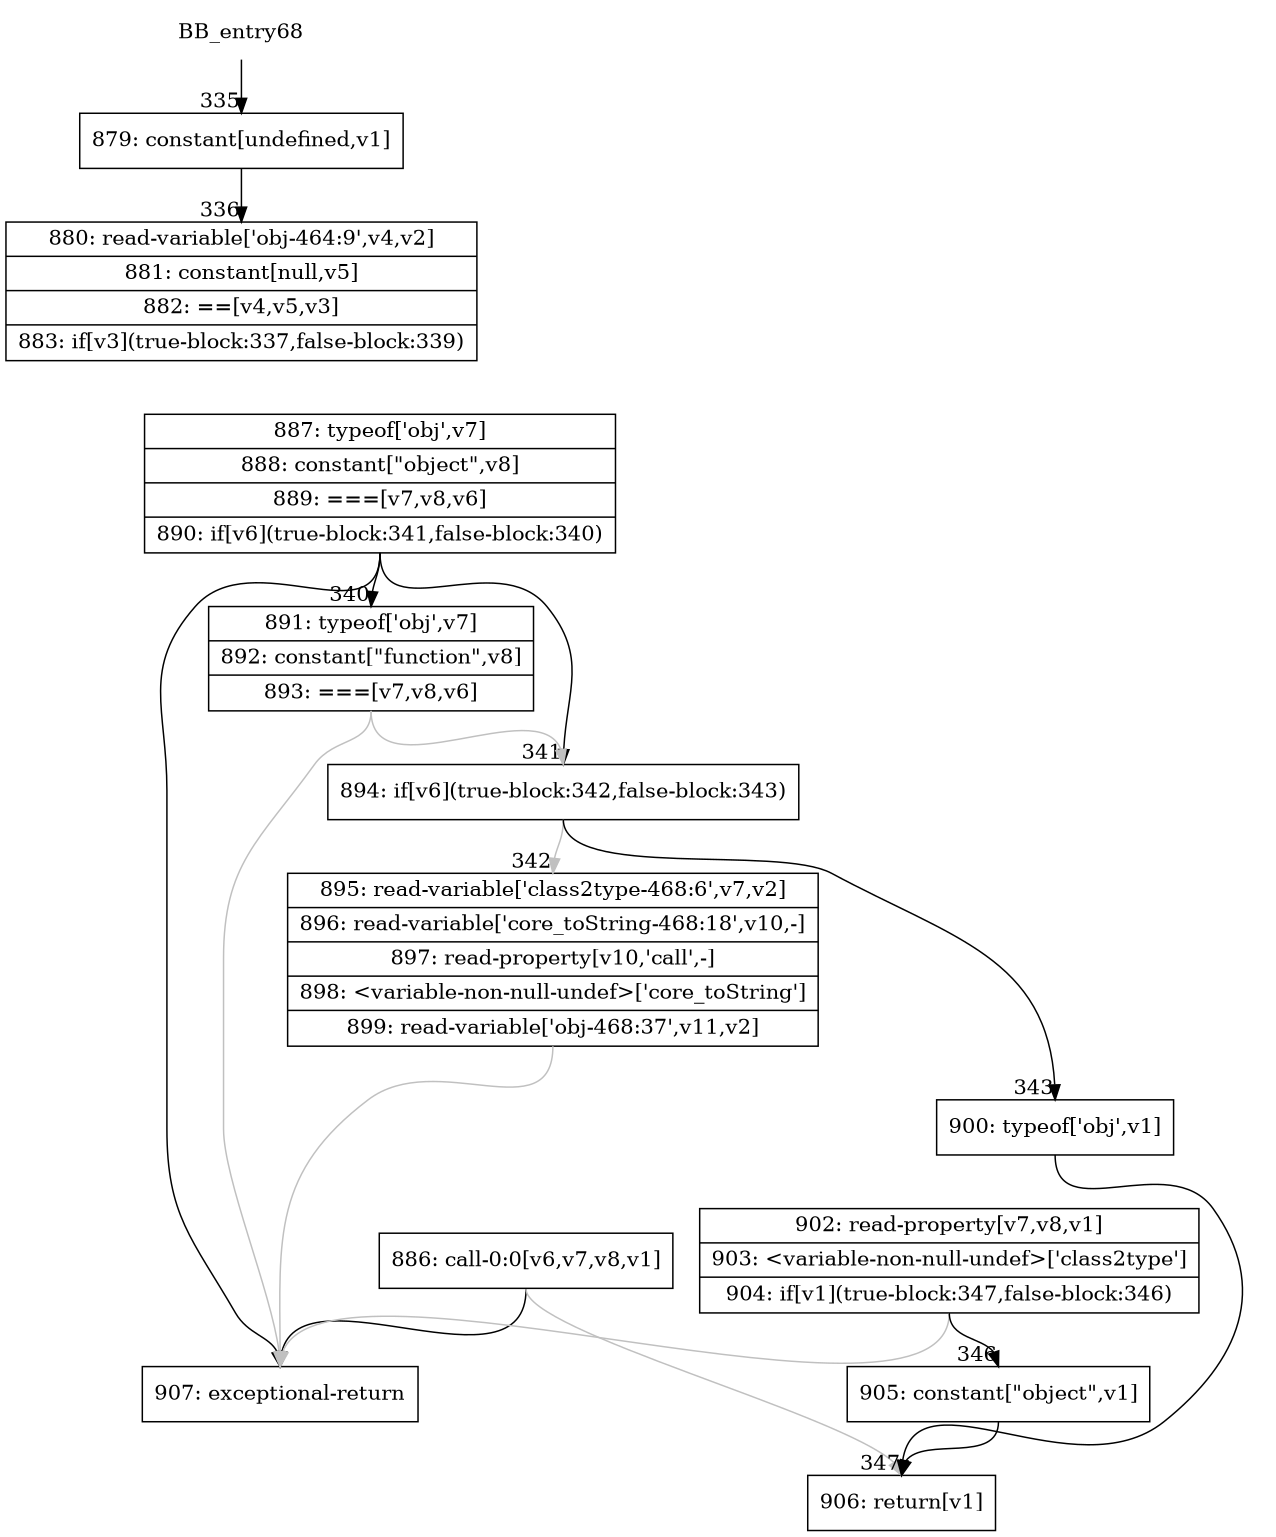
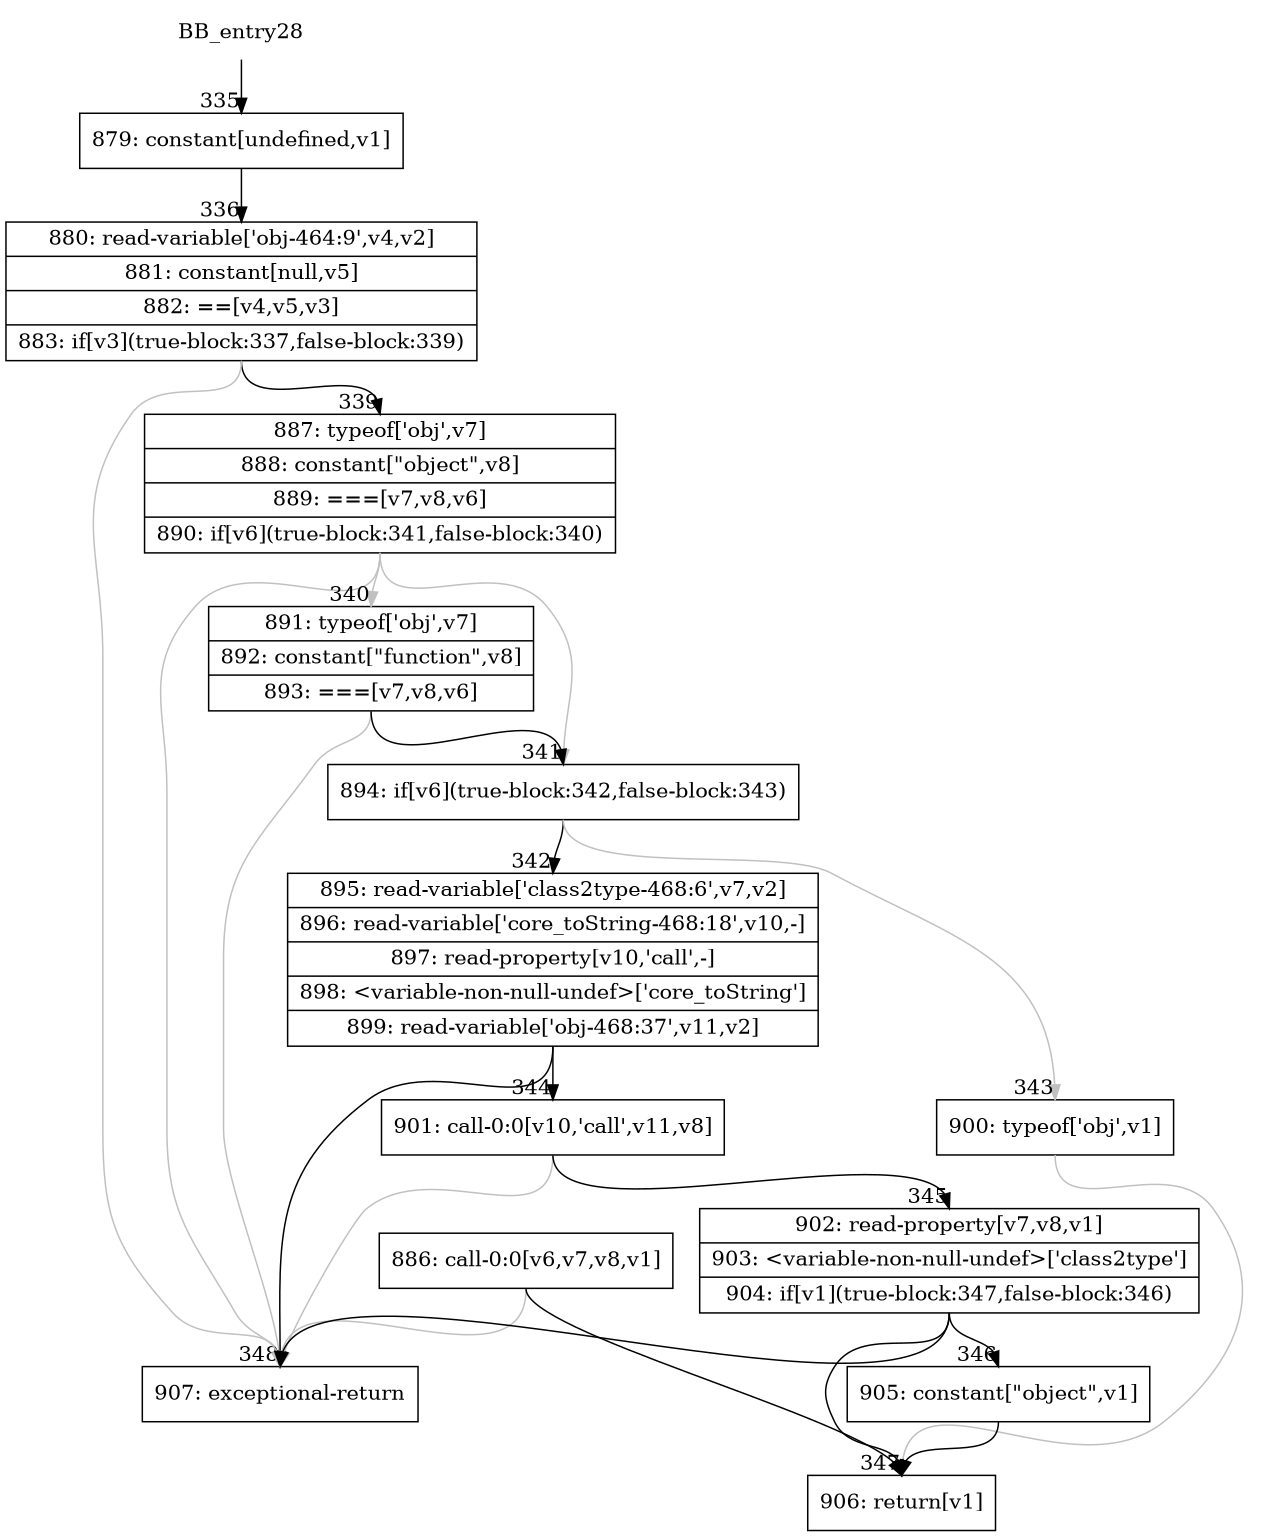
node "BB_entry68": label "BB_entry68" -> "BB_entry28"
edge "880: read-variable['obj-464:9',v4,v2]" -> "887: typeof['obj',v7]": added
edge "887: typeof['obj',v7]" -> "891: typeof['obj',v7]": color black -> gray
edge "887: typeof['obj',v7]" -> "894: if[v6](true-block:342,false-block:343)": color black -> gray
edge "891: typeof['obj',v7]" -> "894: if[v6](true-block:342,false-block:343)": color gray -> black
edge "894: if[v6](true-block:342,false-block:343)" -> "895: read-variable['class2type-468:6',v7,v2]": color gray -> black
edge "880: read-variable['obj-464:9',v4,v2]" -> "907: exceptional-return": added
edge "894: if[v6](true-block:342,false-block:343)" -> "900: typeof['obj',v1]": color black -> gray
edge "887: typeof['obj',v7]" -> "907: exceptional-return": color black -> gray
edge "895: read-variable['class2type-468:6',v7,v2]" -> "907: exceptional-return": color gray -> black
node "901: call-0:0[v10,'call',v11,v8]": added
edge "886: call-0:0[v6,v7,v8,v1]" -> "907: exceptional-return": color black -> gray
edge "902: read-property[v7,v8,v1]" -> "907: exceptional-return": color gray -> black
edge "900: typeof['obj',v1]" -> "906: return[v1]": color black -> gray
edge "902: read-property[v7,v8,v1]" -> "906: return[v1]": added
edge "886: call-0:0[v6,v7,v8,v1]" -> "906: return[v1]": color gray -> black
